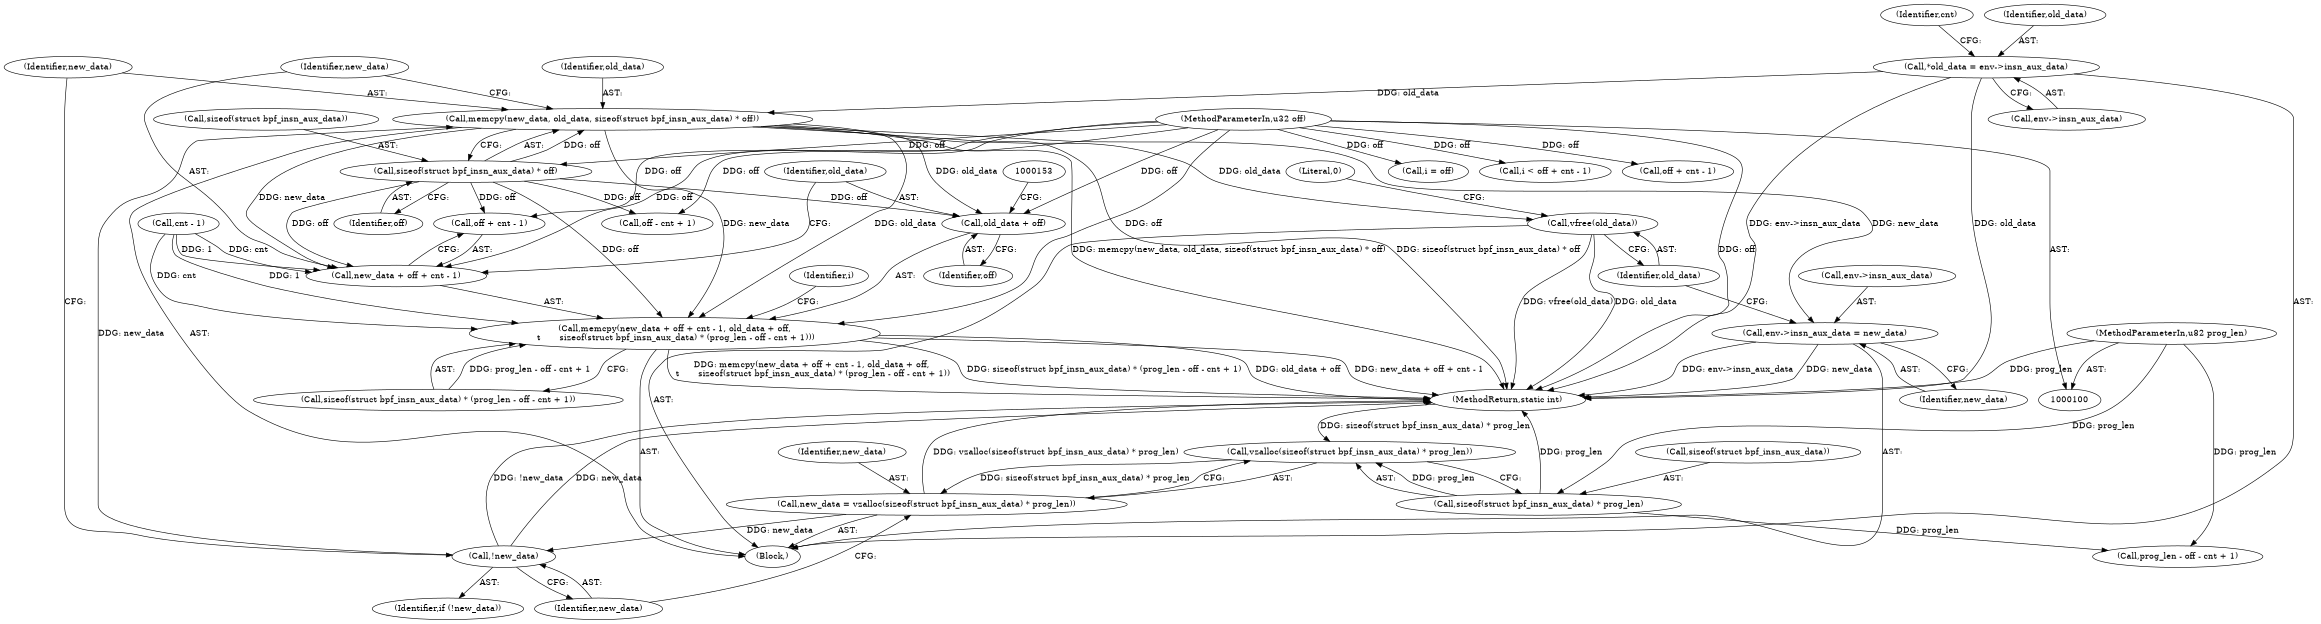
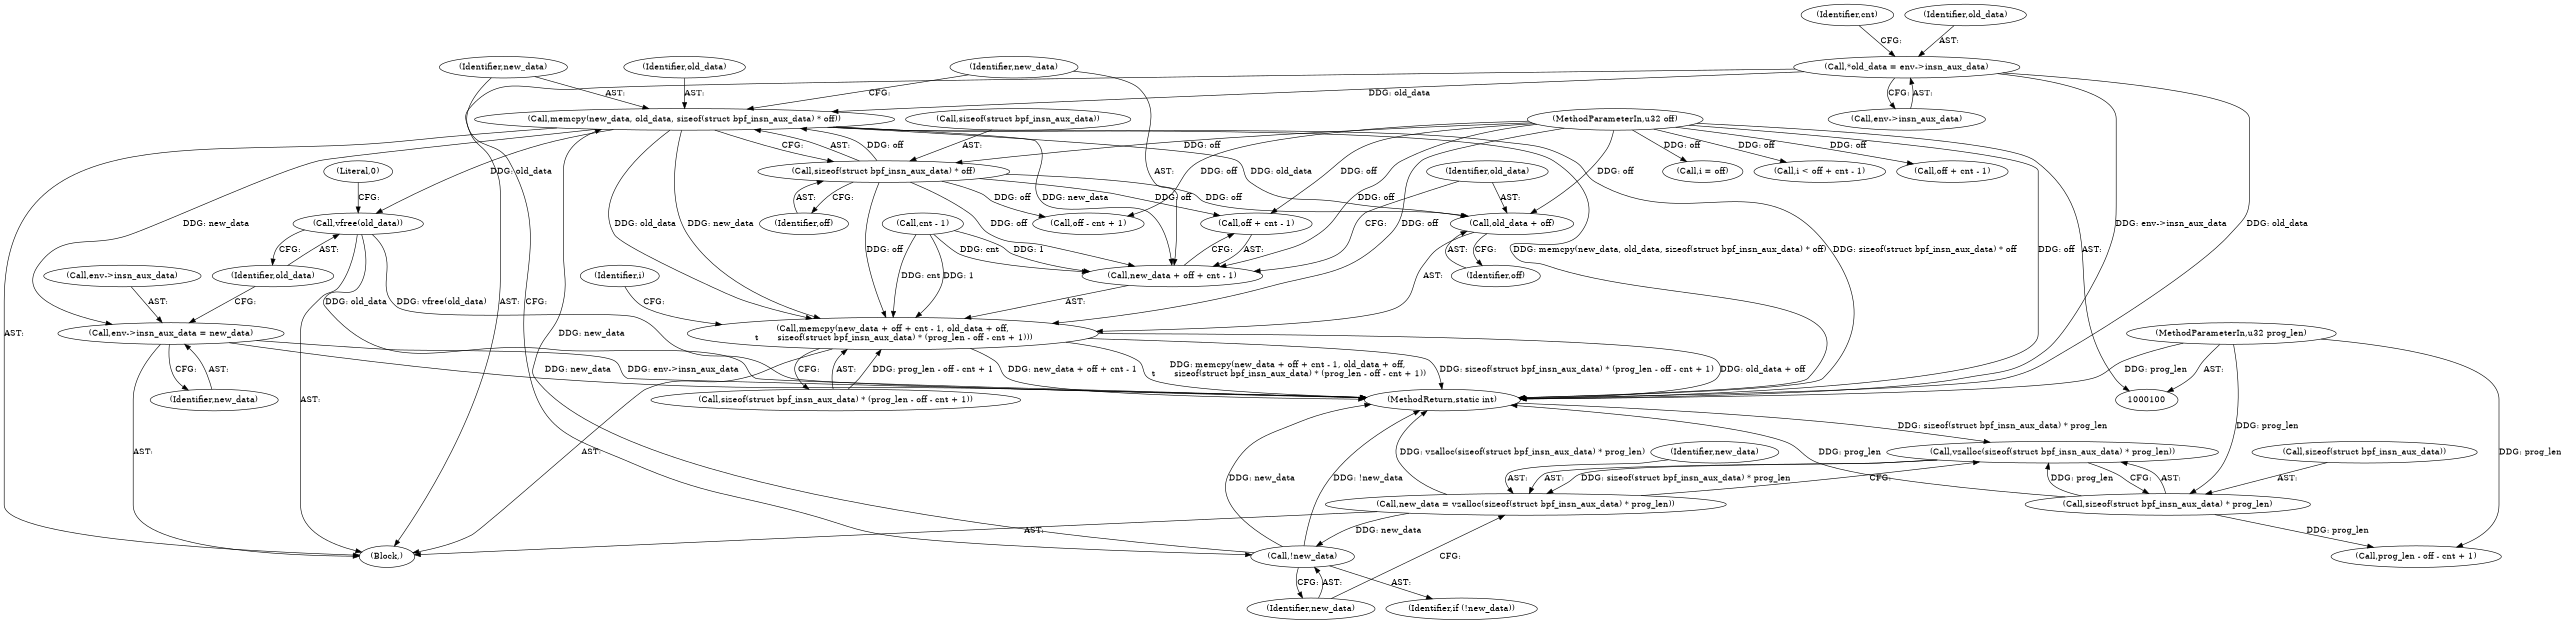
node "1000153": removed
node "(MethodParameterIn,u82 prog_len)": label "(MethodParameterIn,u82 prog_len)" -> "(MethodParameterIn,u32 prog_len)"
